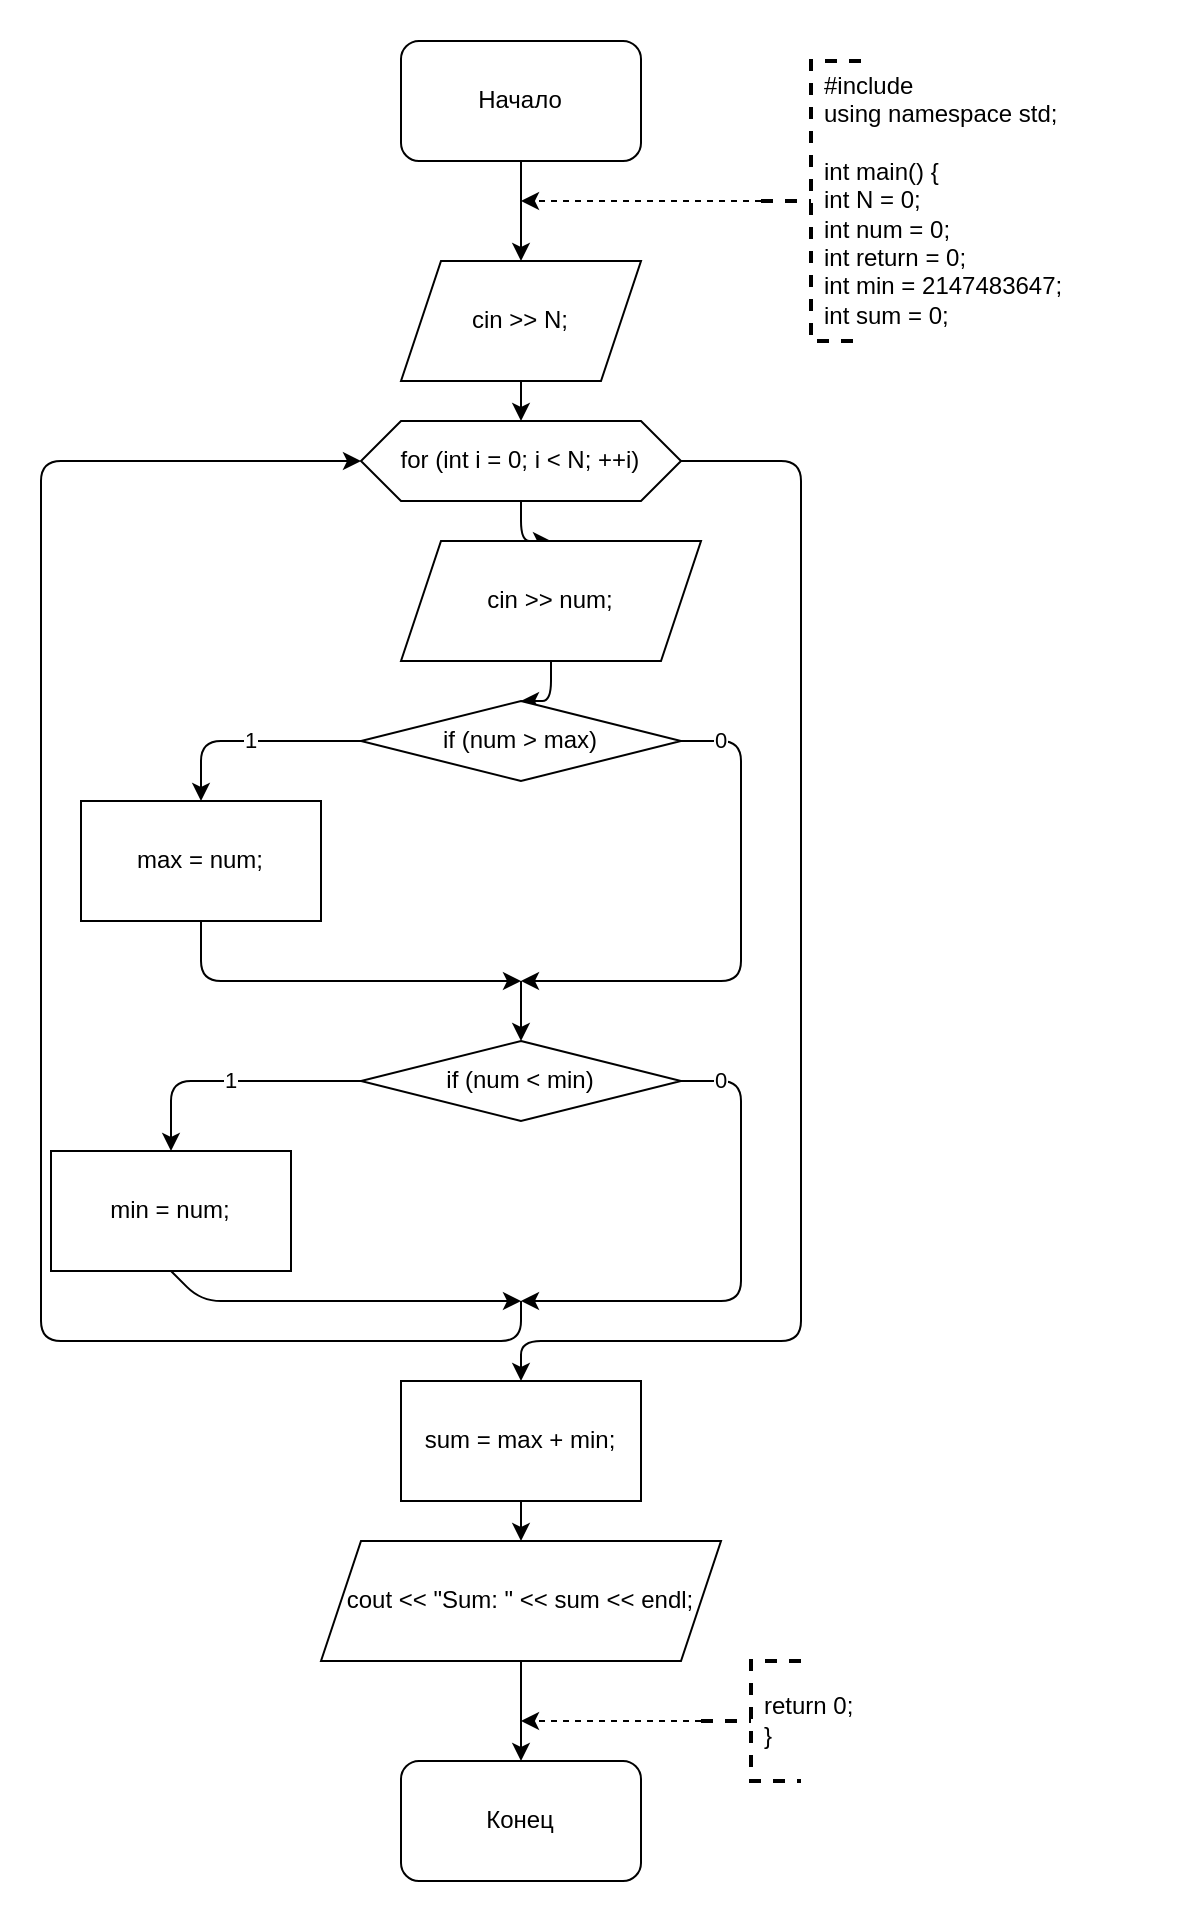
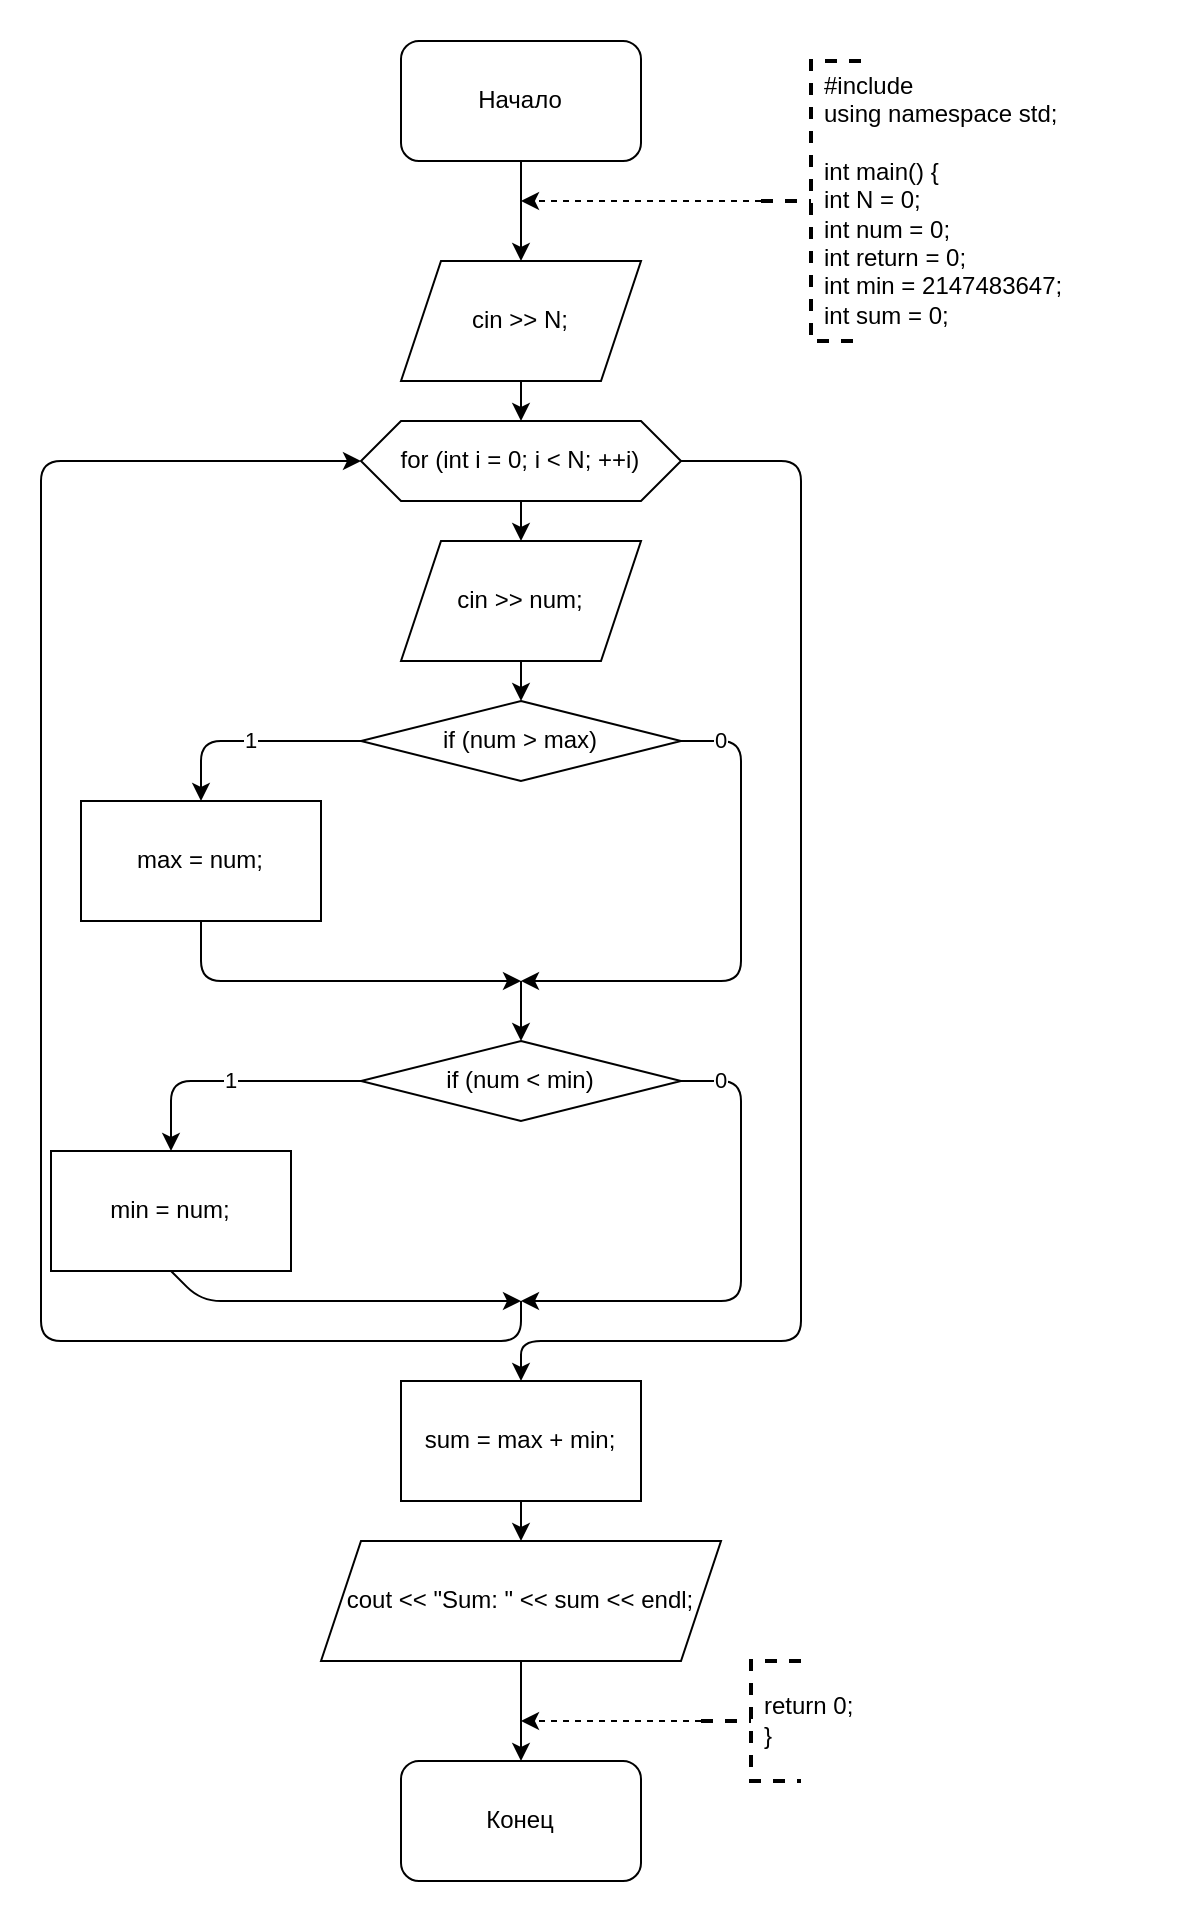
node "cin >> num;": size 300x120 -> 240x120
